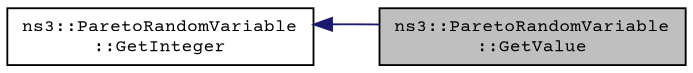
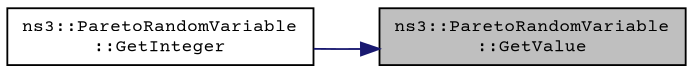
edge "ns3::ParetoRandomVariable ::GetValue" -> "ns3::ParetoRandomVariable ::GetInteger": reversed
